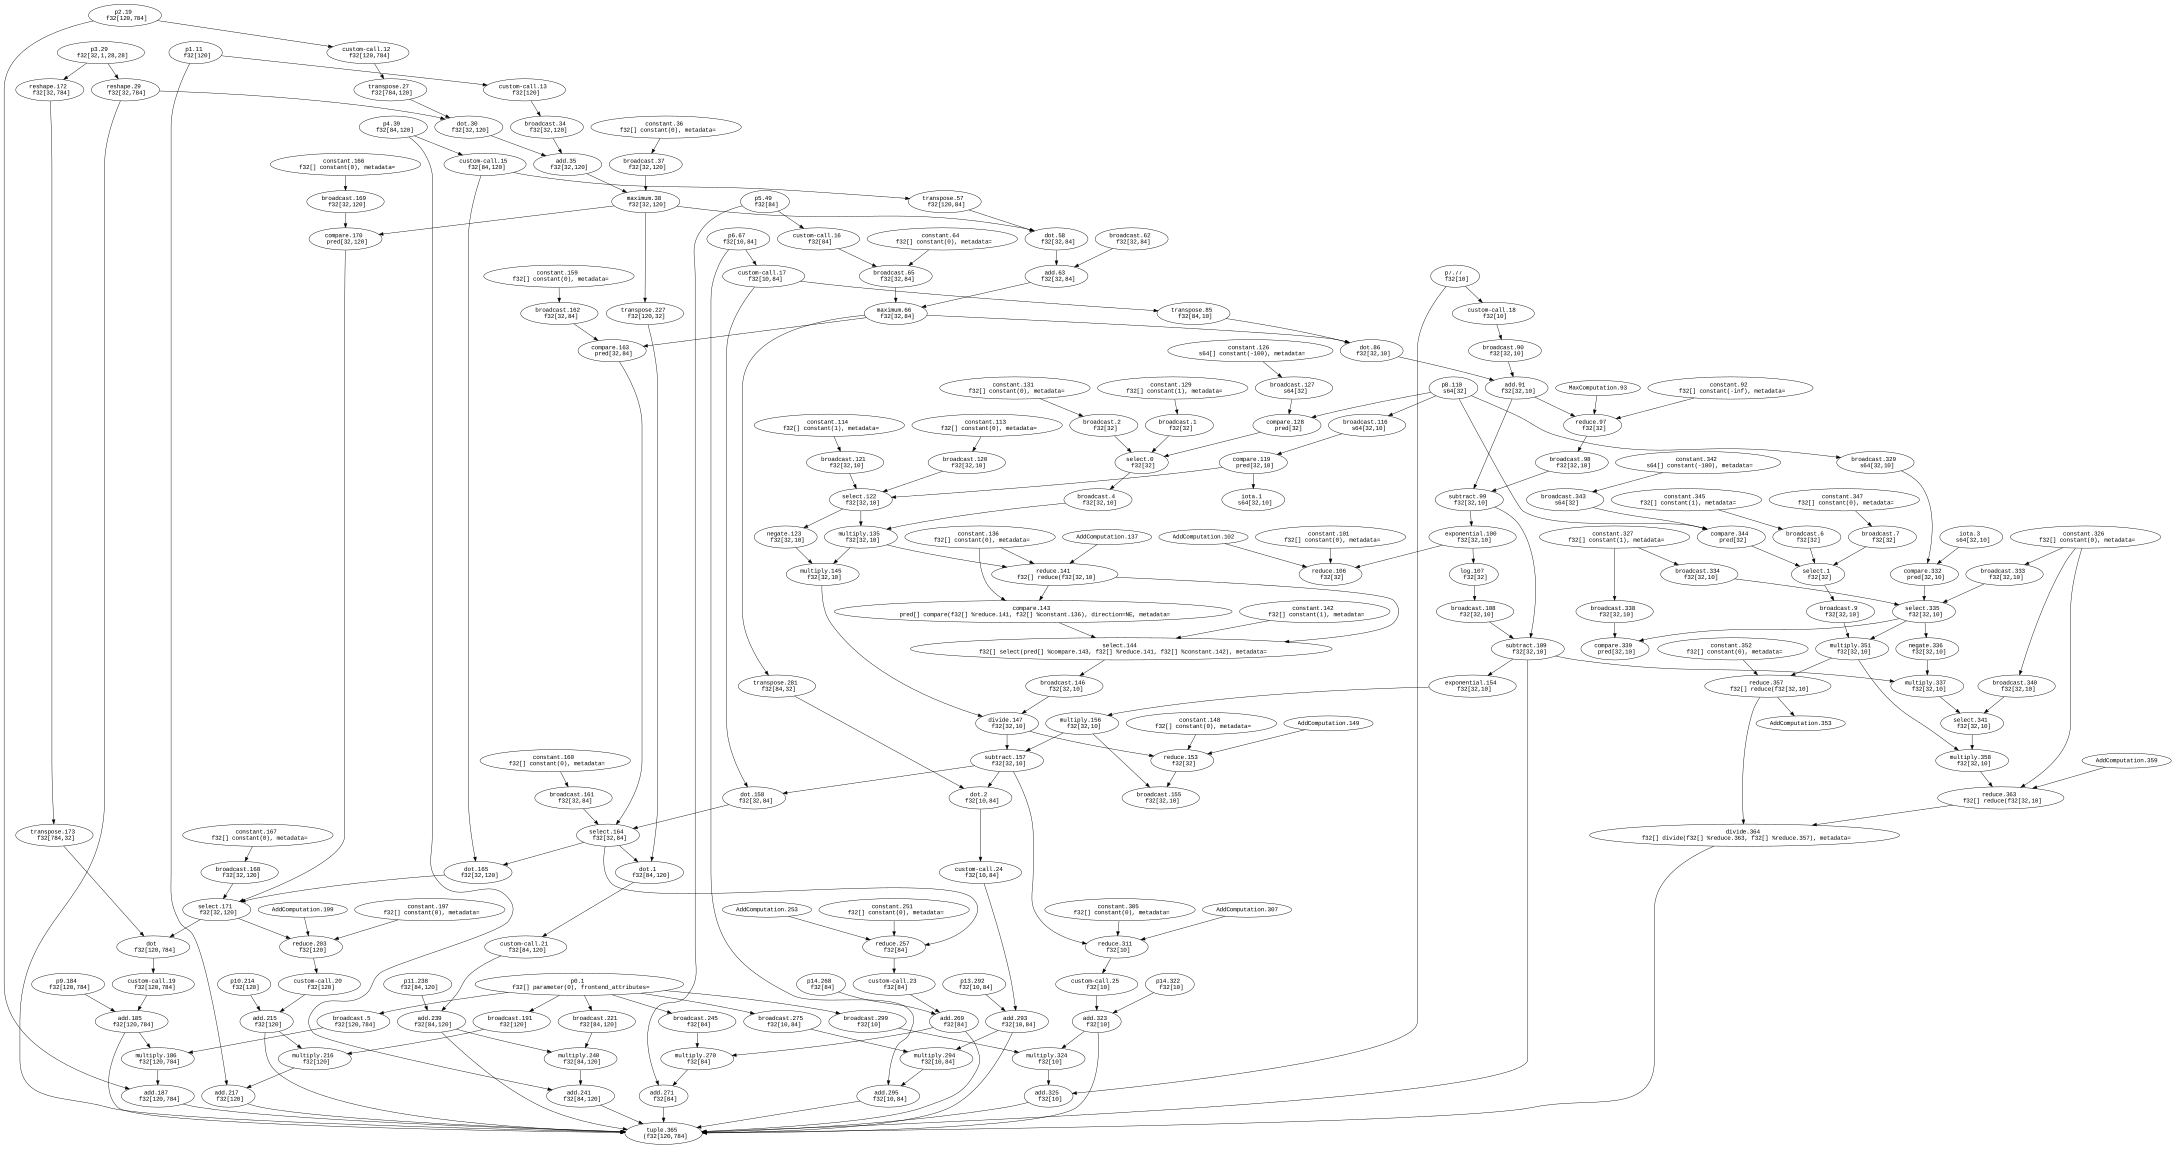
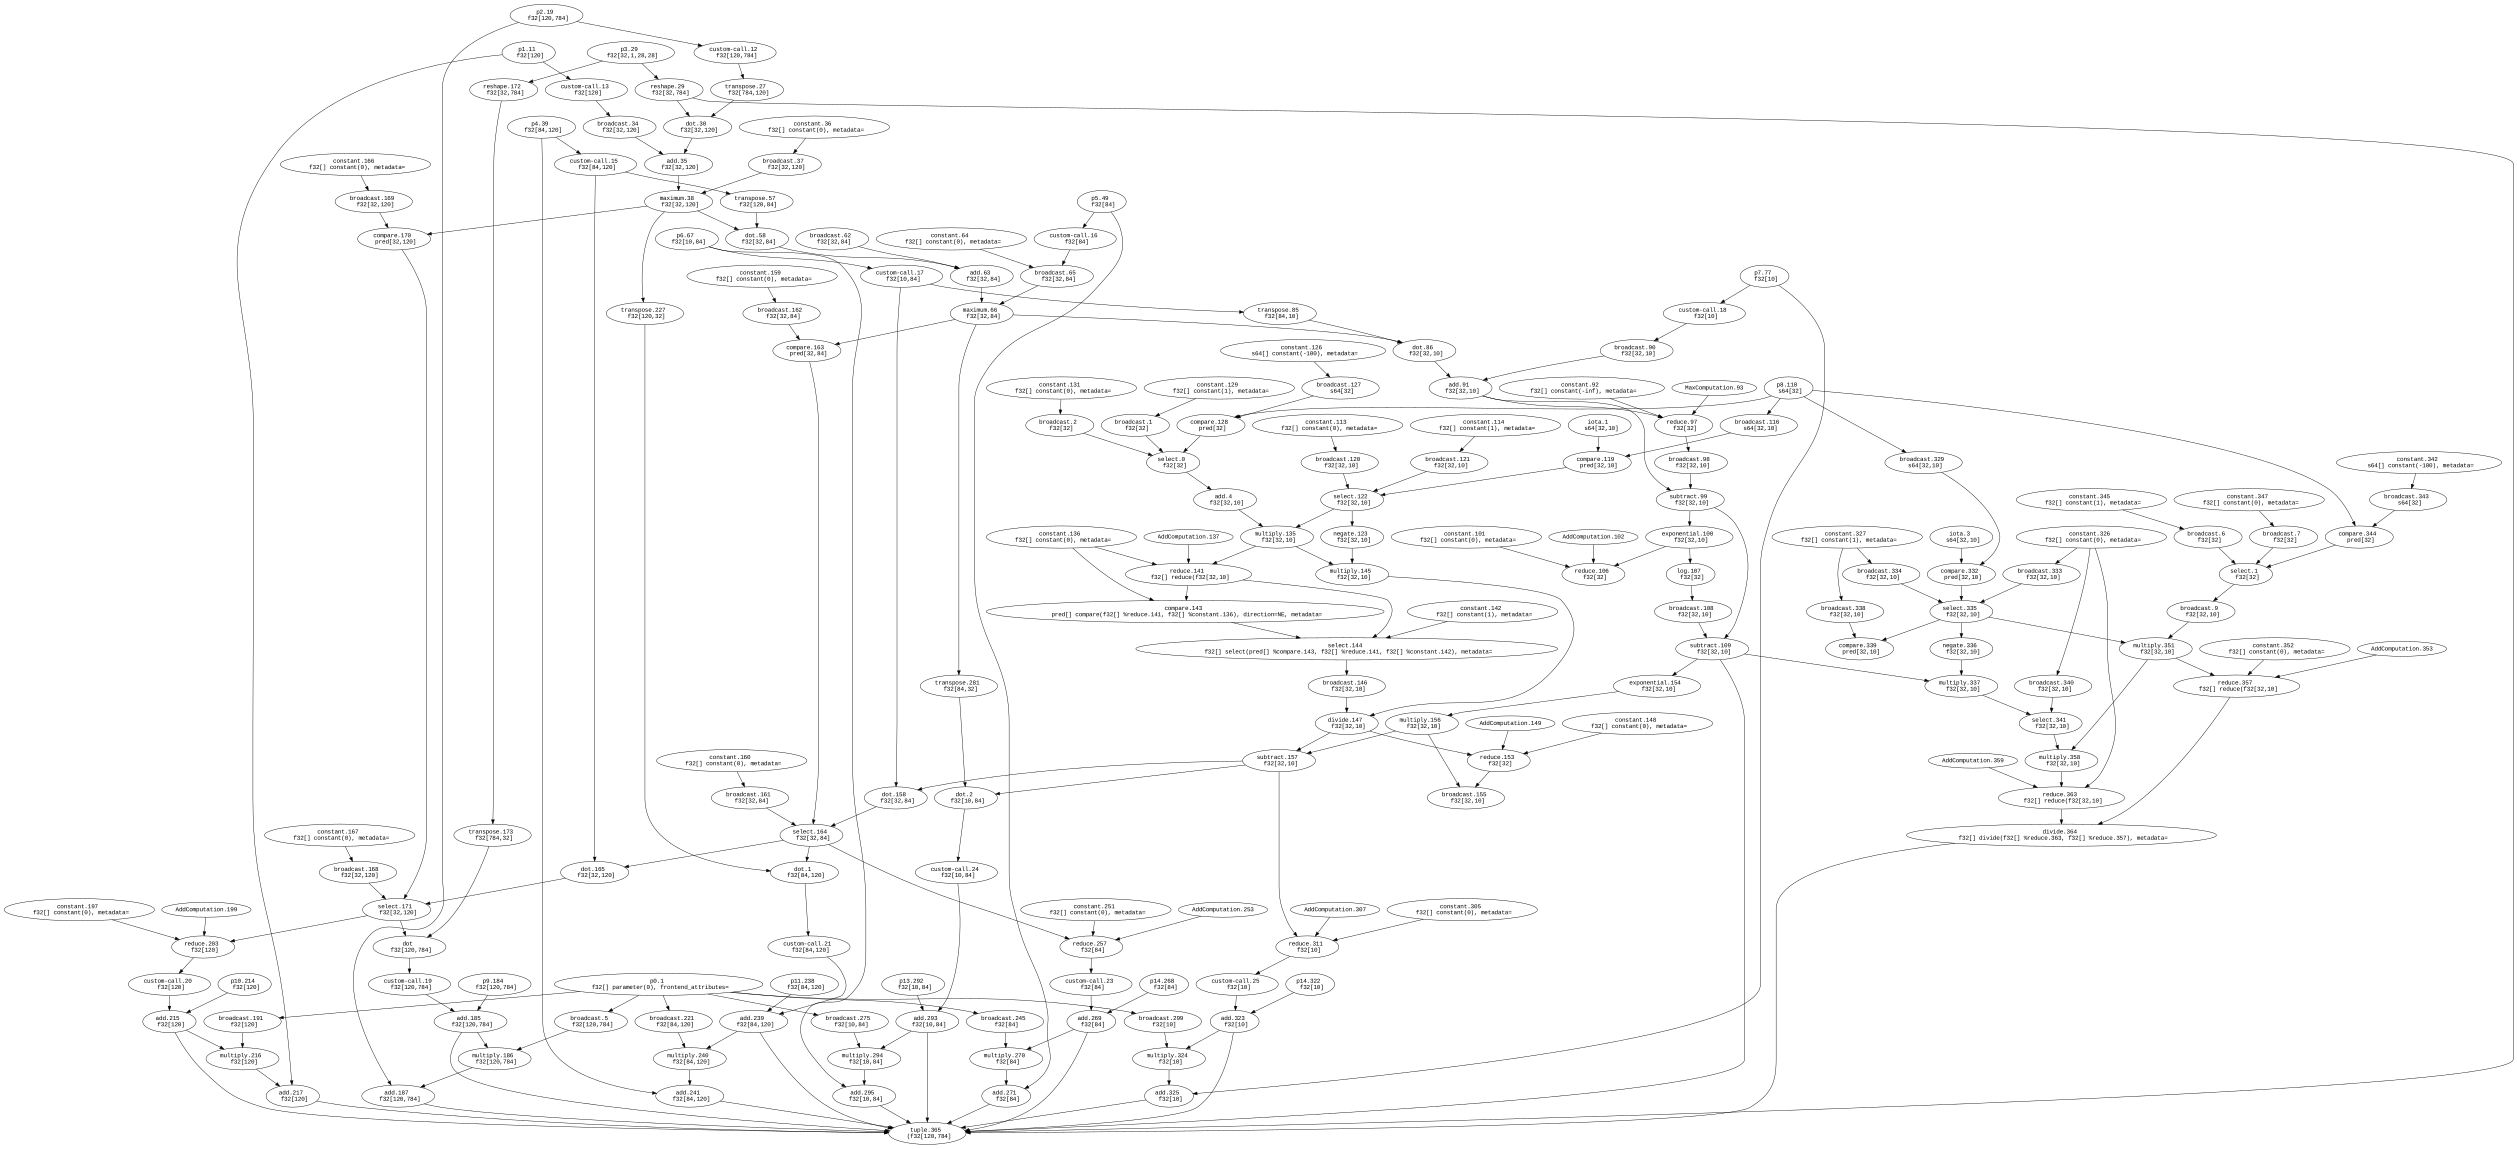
edge "compare.119 pred[32,10]" -> "iota.1 s64[32,10]": reversed
node "broadcast.4 f32[32,10]": label "broadcast.4 f32[32,10]" -> "add.4 f32[32,10]"
edge "reduce.357 f32[] reduce(f32[32,10]" -> "AddComputation.353": reversed
